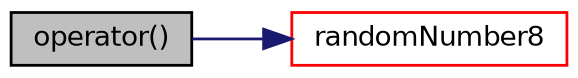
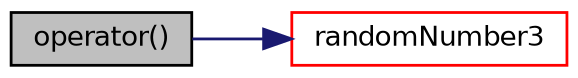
node "randomNumber8": label "randomNumber8" -> "randomNumber3"
